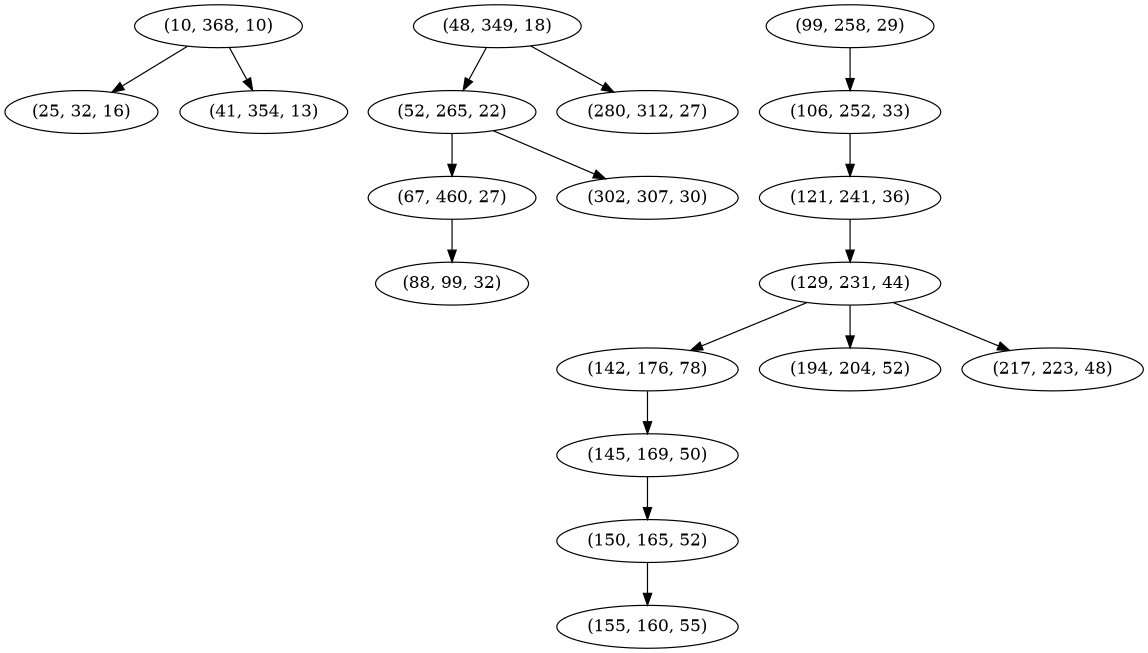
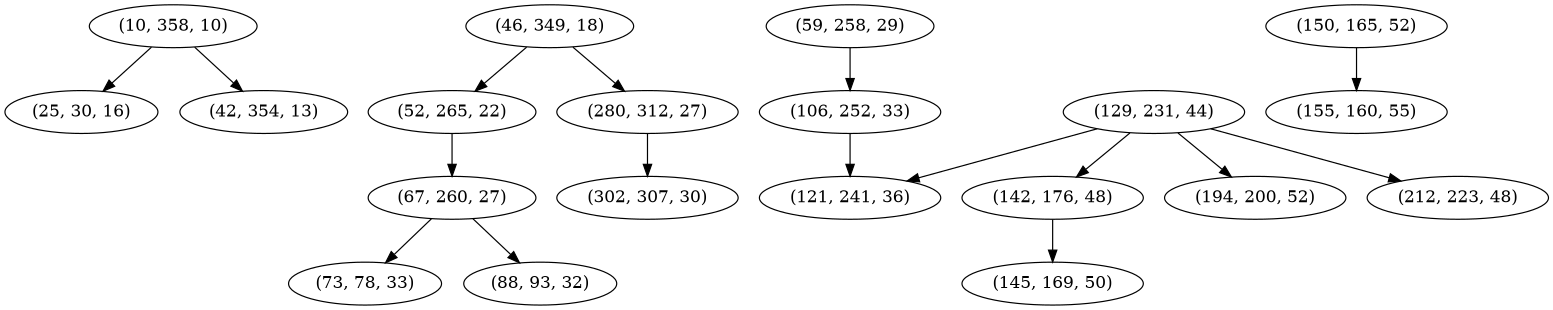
node "(10, 368, 10)": label "(10, 368, 10)" -> "(10, 358, 10)"
node "(48, 349, 18)": label "(48, 349, 18)" -> "(46, 349, 18)"
node "(99, 258, 29)": label "(99, 258, 29)" -> "(59, 258, 29)"
node "(25, 32, 16)": label "(25, 32, 16)" -> "(25, 30, 16)"
node "(41, 354, 13)": label "(41, 354, 13)" -> "(42, 354, 13)"
edge "(52, 265, 22)" -> "(302, 307, 30)": now "(280, 312, 27)" -> "(302, 307, 30)"
node "(67, 460, 27)": label "(67, 460, 27)" -> "(67, 260, 27)"
edge "(121, 241, 36)" -> "(129, 231, 44)": reversed
node "(73, 78, 33)": added
node "(88, 99, 32)": label "(88, 99, 32)" -> "(88, 93, 32)"
node "(142, 176, 78)": label "(142, 176, 78)" -> "(142, 176, 48)"
node "(194, 204, 52)": label "(194, 204, 52)" -> "(194, 200, 52)"
node "(217, 223, 48)": label "(217, 223, 48)" -> "(212, 223, 48)"
edge "(145, 169, 50)" -> "(150, 165, 52)": removed
